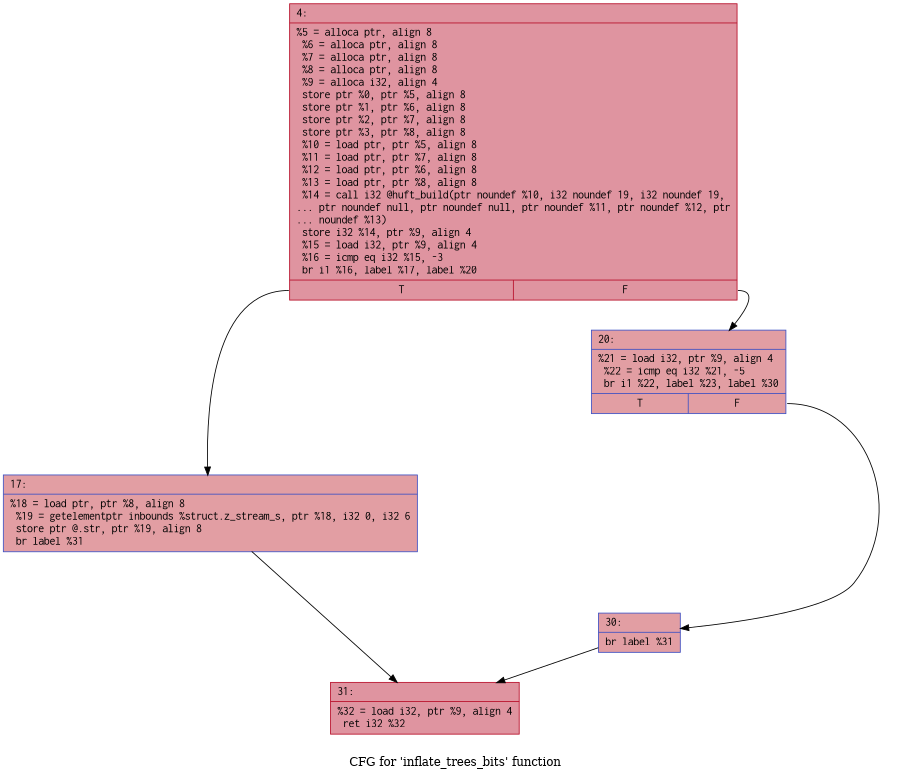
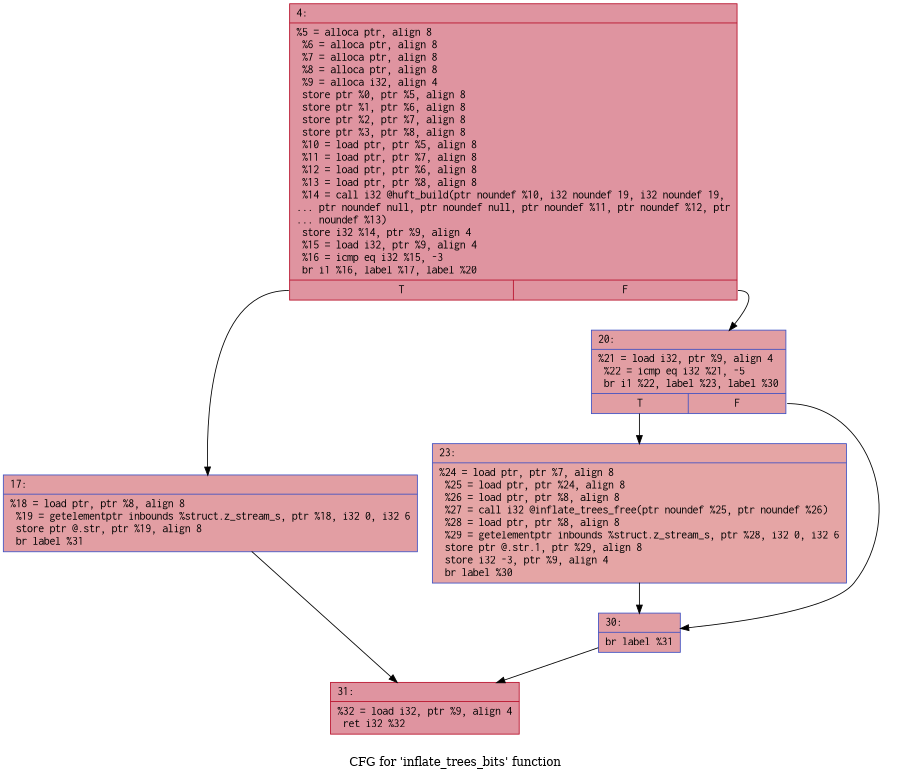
node "23:": added
